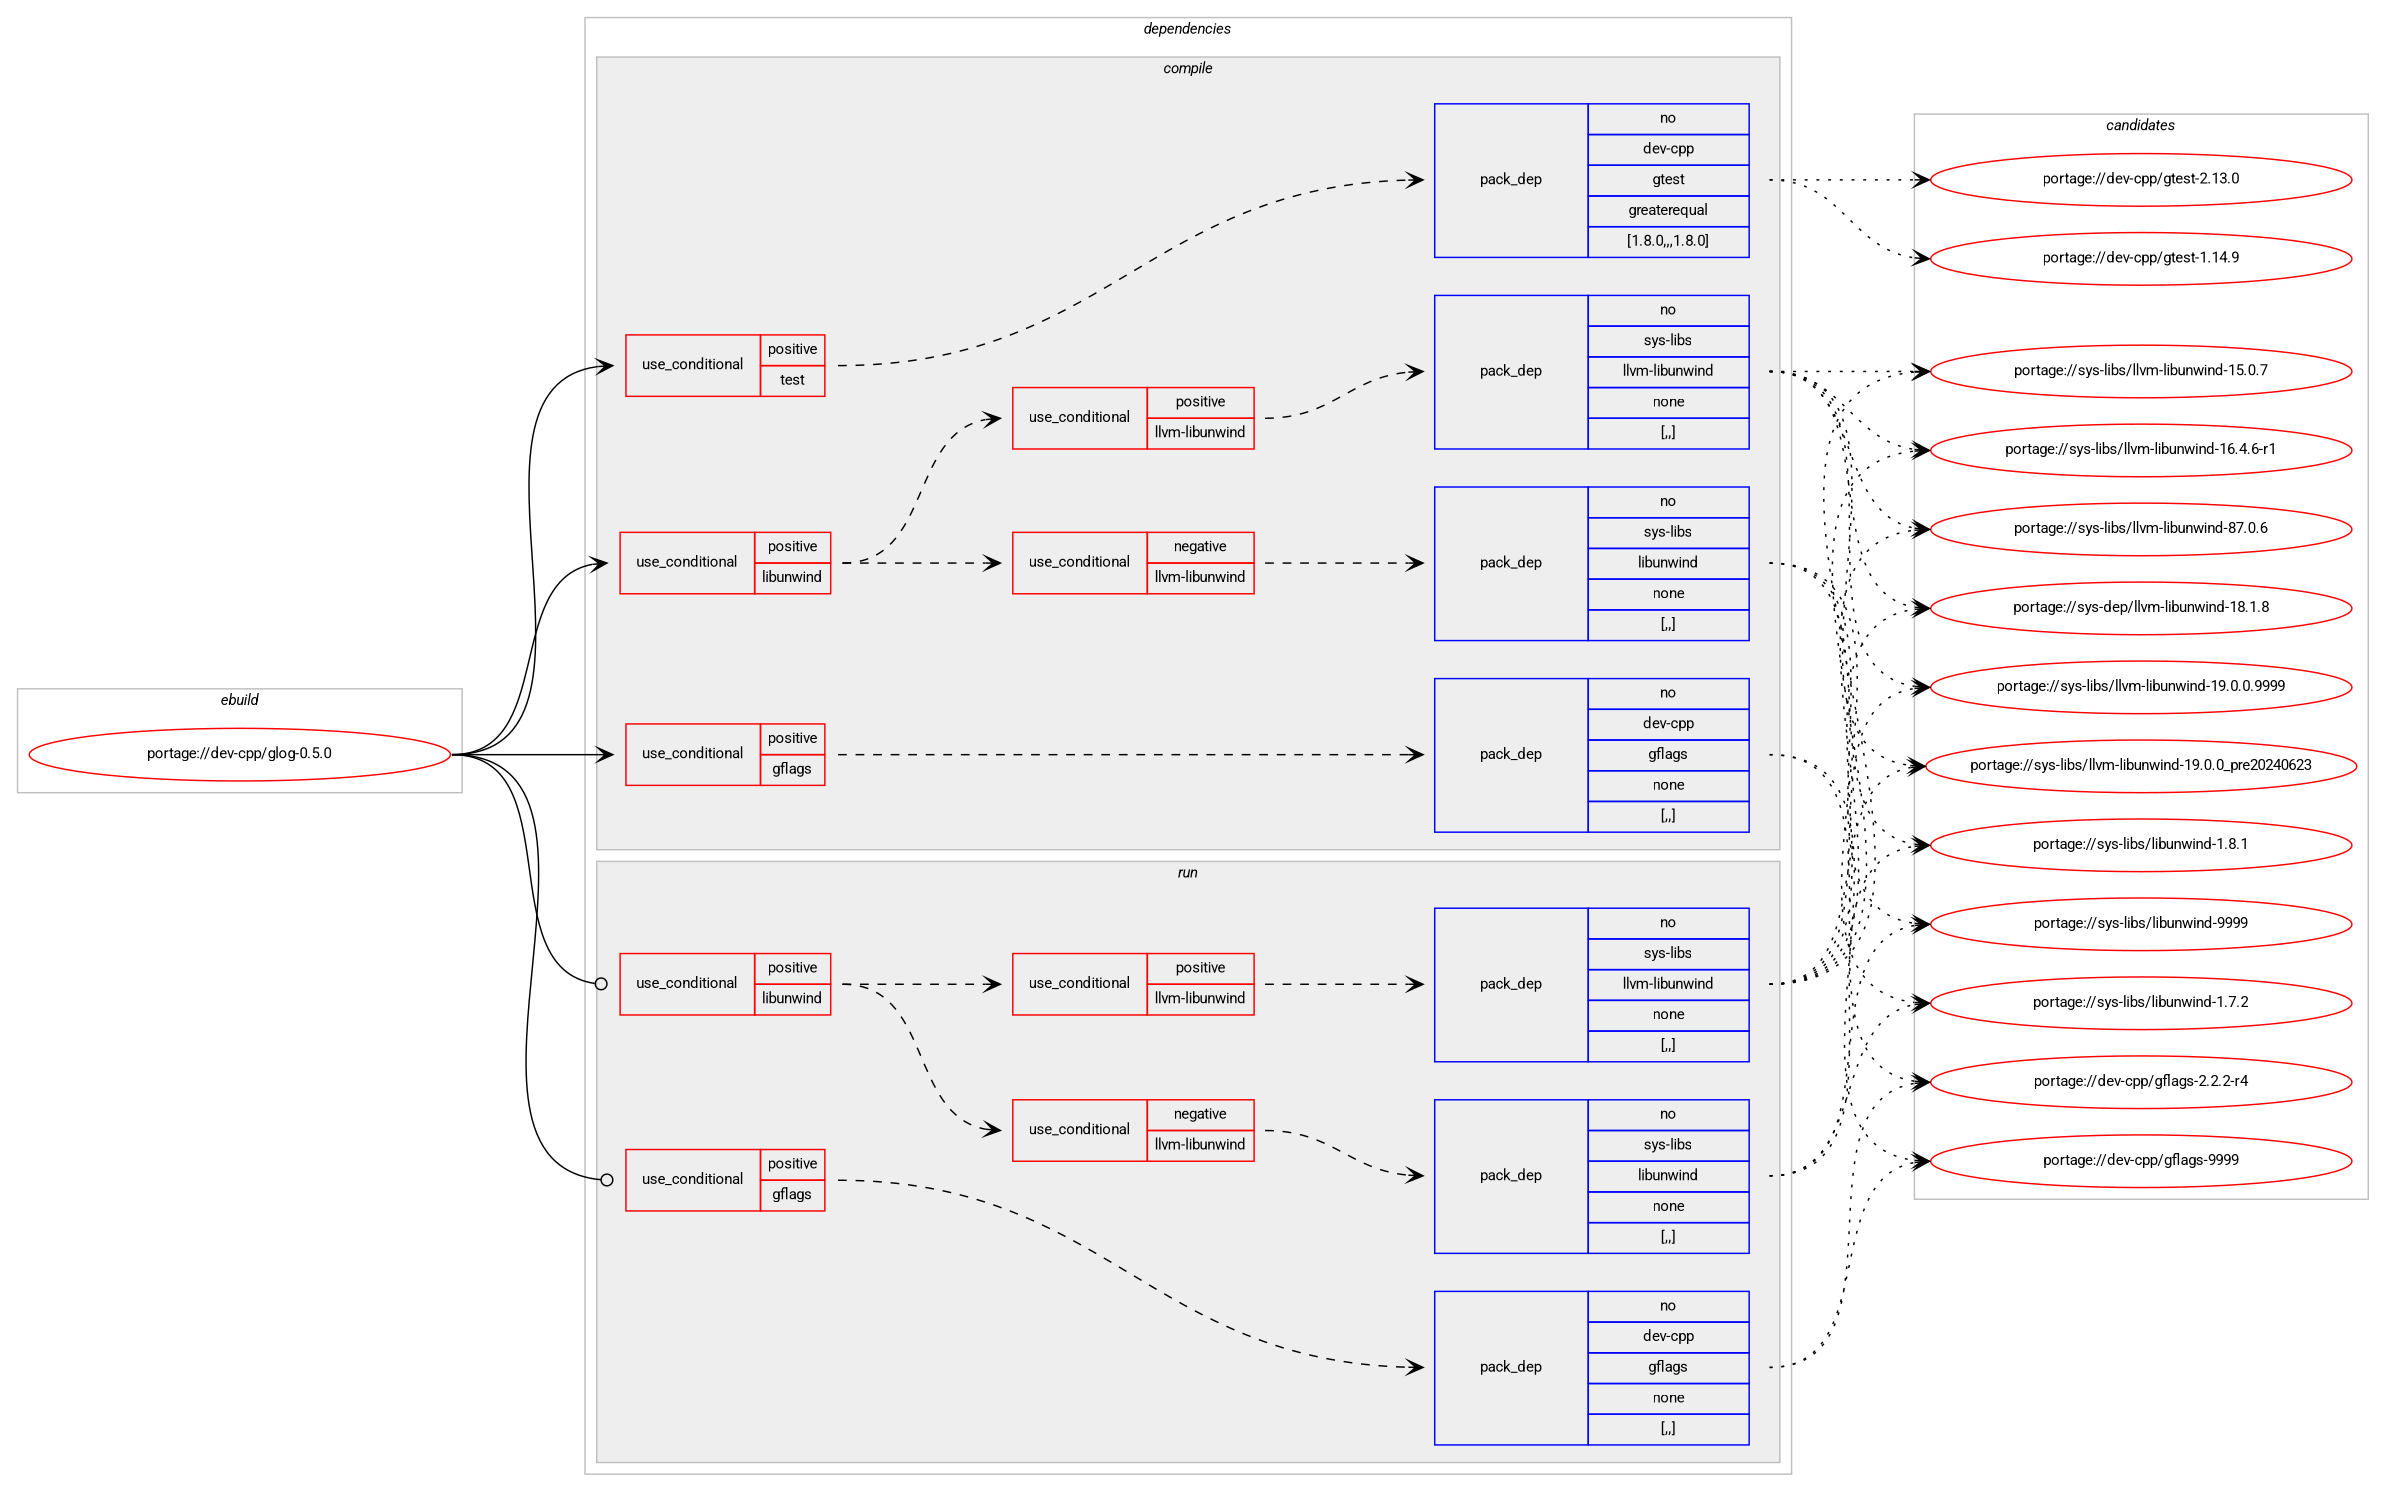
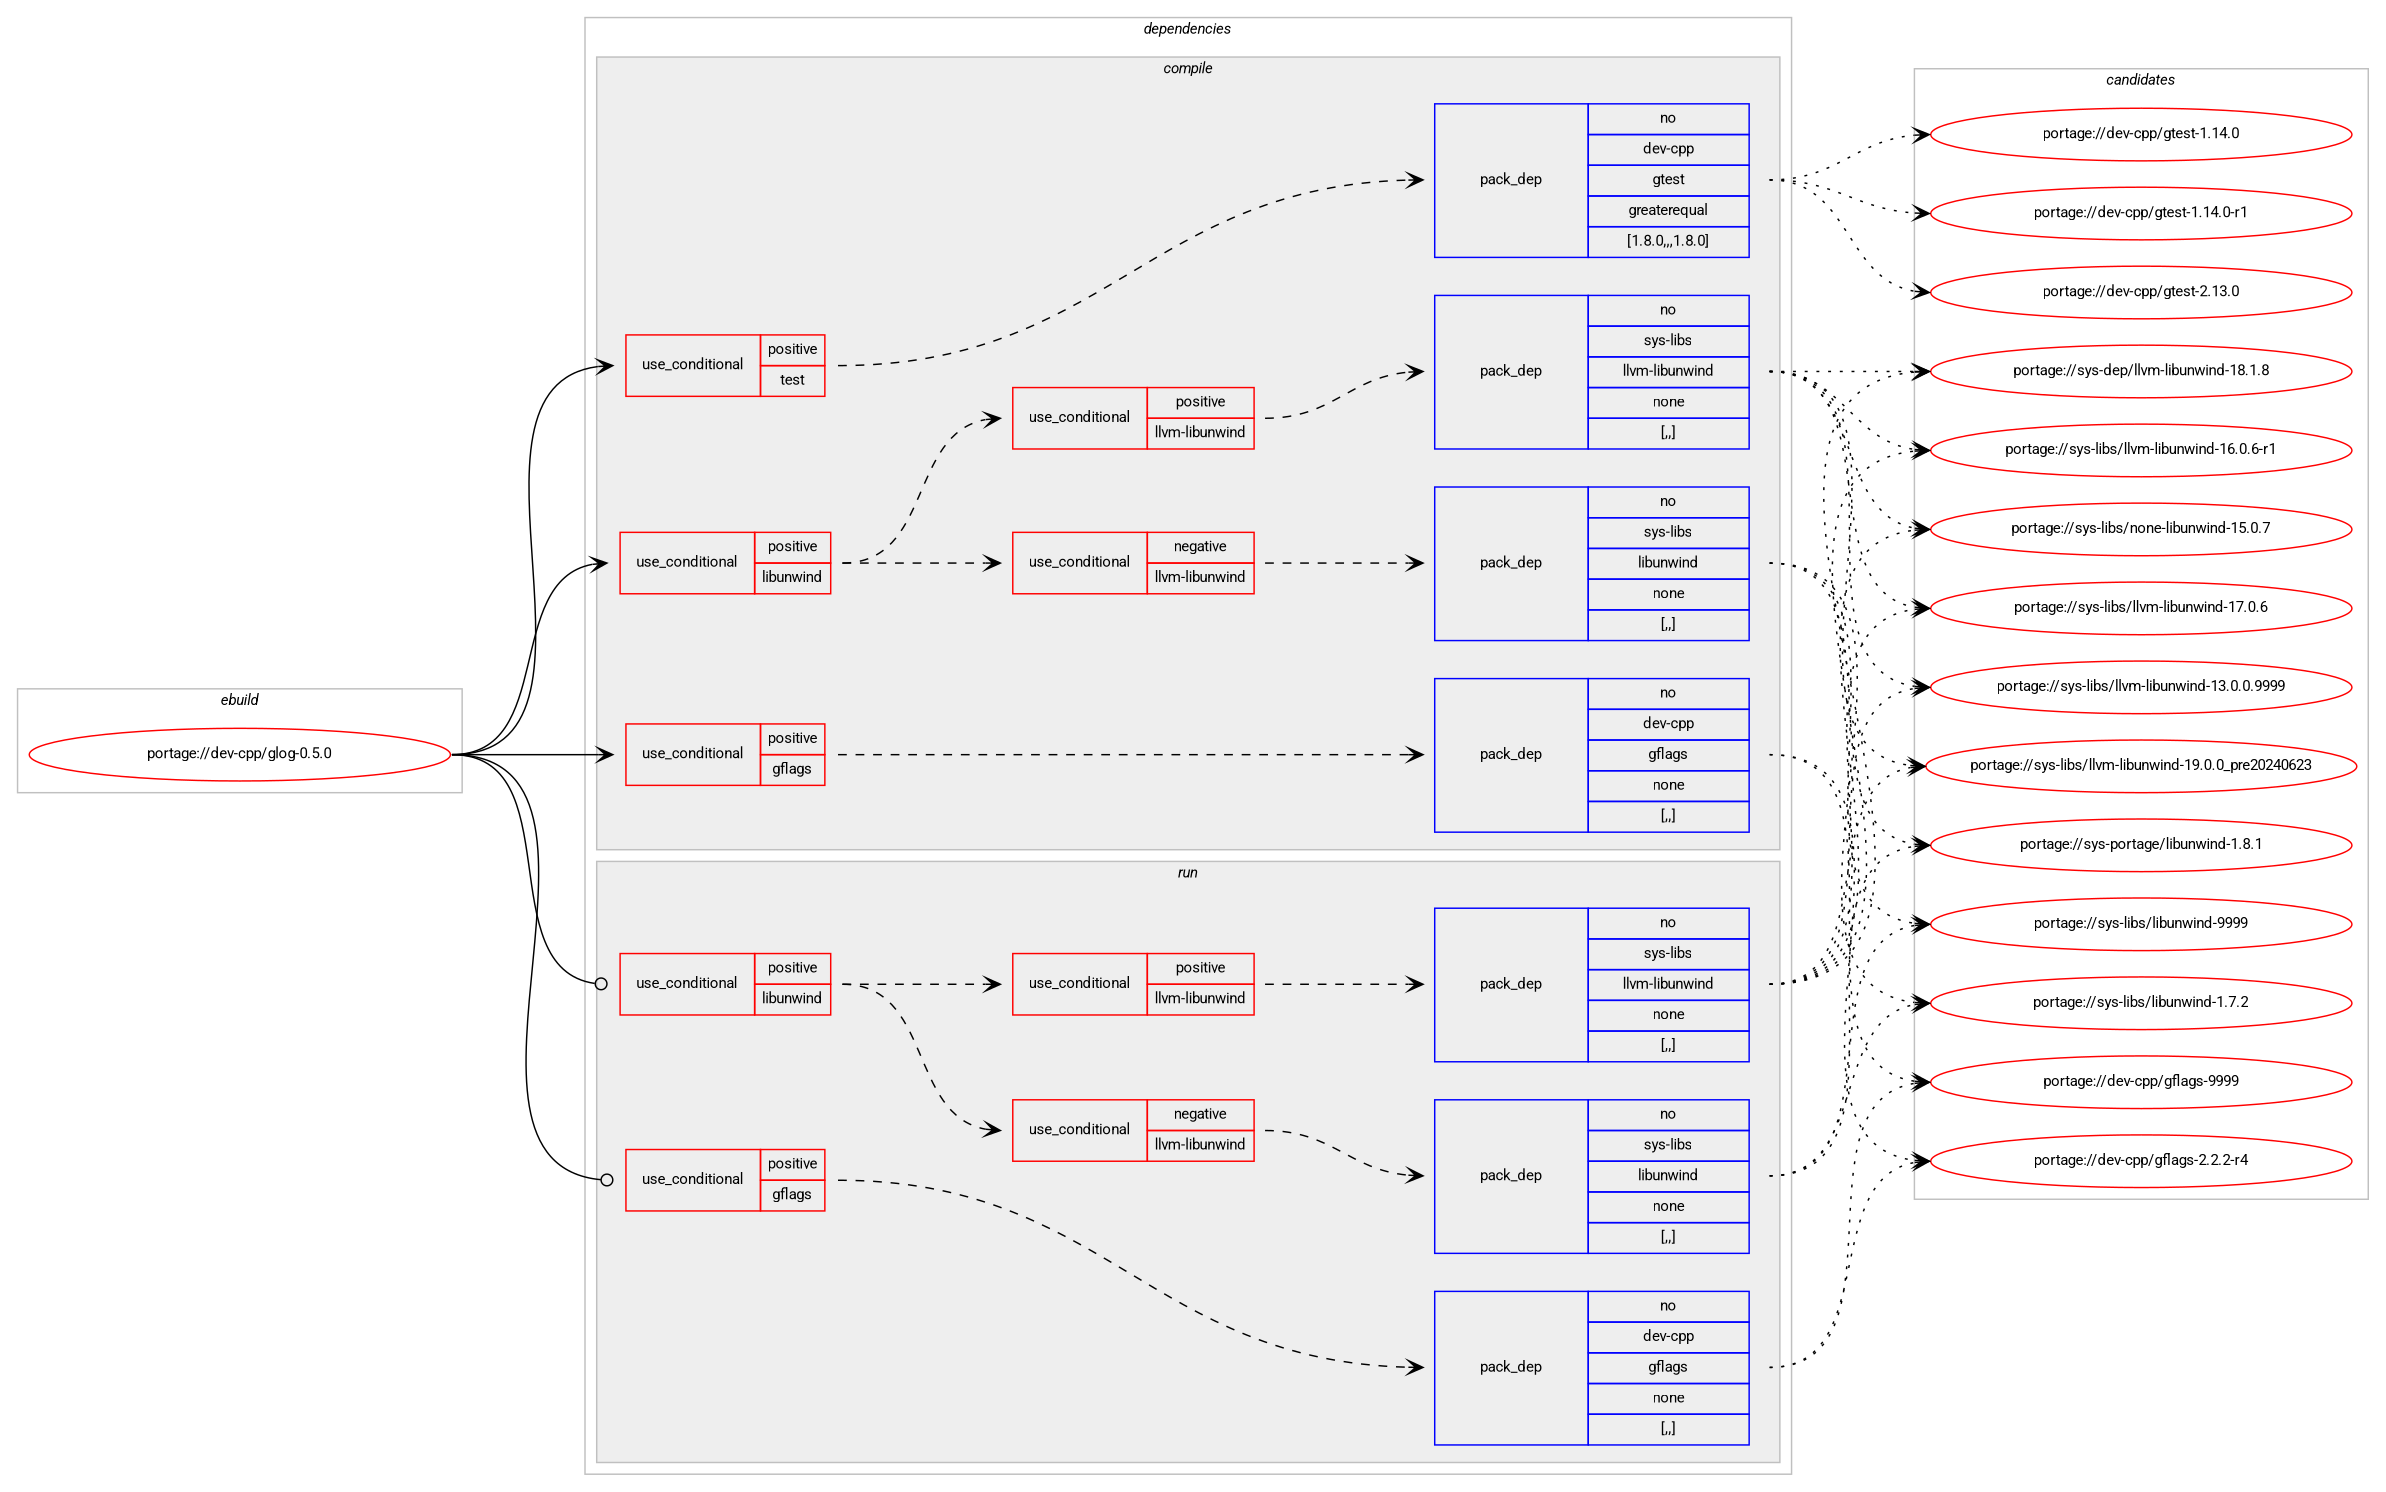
node "portage://dev-cpp/gtest-1.14.0-r1": added
node "portage://dev-cpp/gtest-1.14.9": label "portage://dev-cpp/gtest-1.14.9" -> "portage://dev-cpp/gtest-1.14.0"
node "portage://sys-libs/llvm-libunwind-15.0.7": label "portage://sys-libs/llvm-libunwind-15.0.7" -> "portage://sys-libs/none-libunwind-15.0.7"
node "portage://sys-libs/llvm-libunwind-16.4.6-r1": label "portage://sys-libs/llvm-libunwind-16.4.6-r1" -> "portage://sys-libs/llvm-libunwind-16.0.6-r1"
node "portage://sys-libs/llvm-libunwind-87.0.6": label "portage://sys-libs/llvm-libunwind-87.0.6" -> "portage://sys-libs/llvm-libunwind-17.0.6"
node "portage://sys-libs/llvm-libunwind-19.0.0.9999": label "portage://sys-libs/llvm-libunwind-19.0.0.9999" -> "portage://sys-libs/llvm-libunwind-13.0.0.9999"
node "portage://sys-libs/libunwind-1.8.1": label "portage://sys-libs/libunwind-1.8.1" -> "portage://sys-portage/libunwind-1.8.1"
